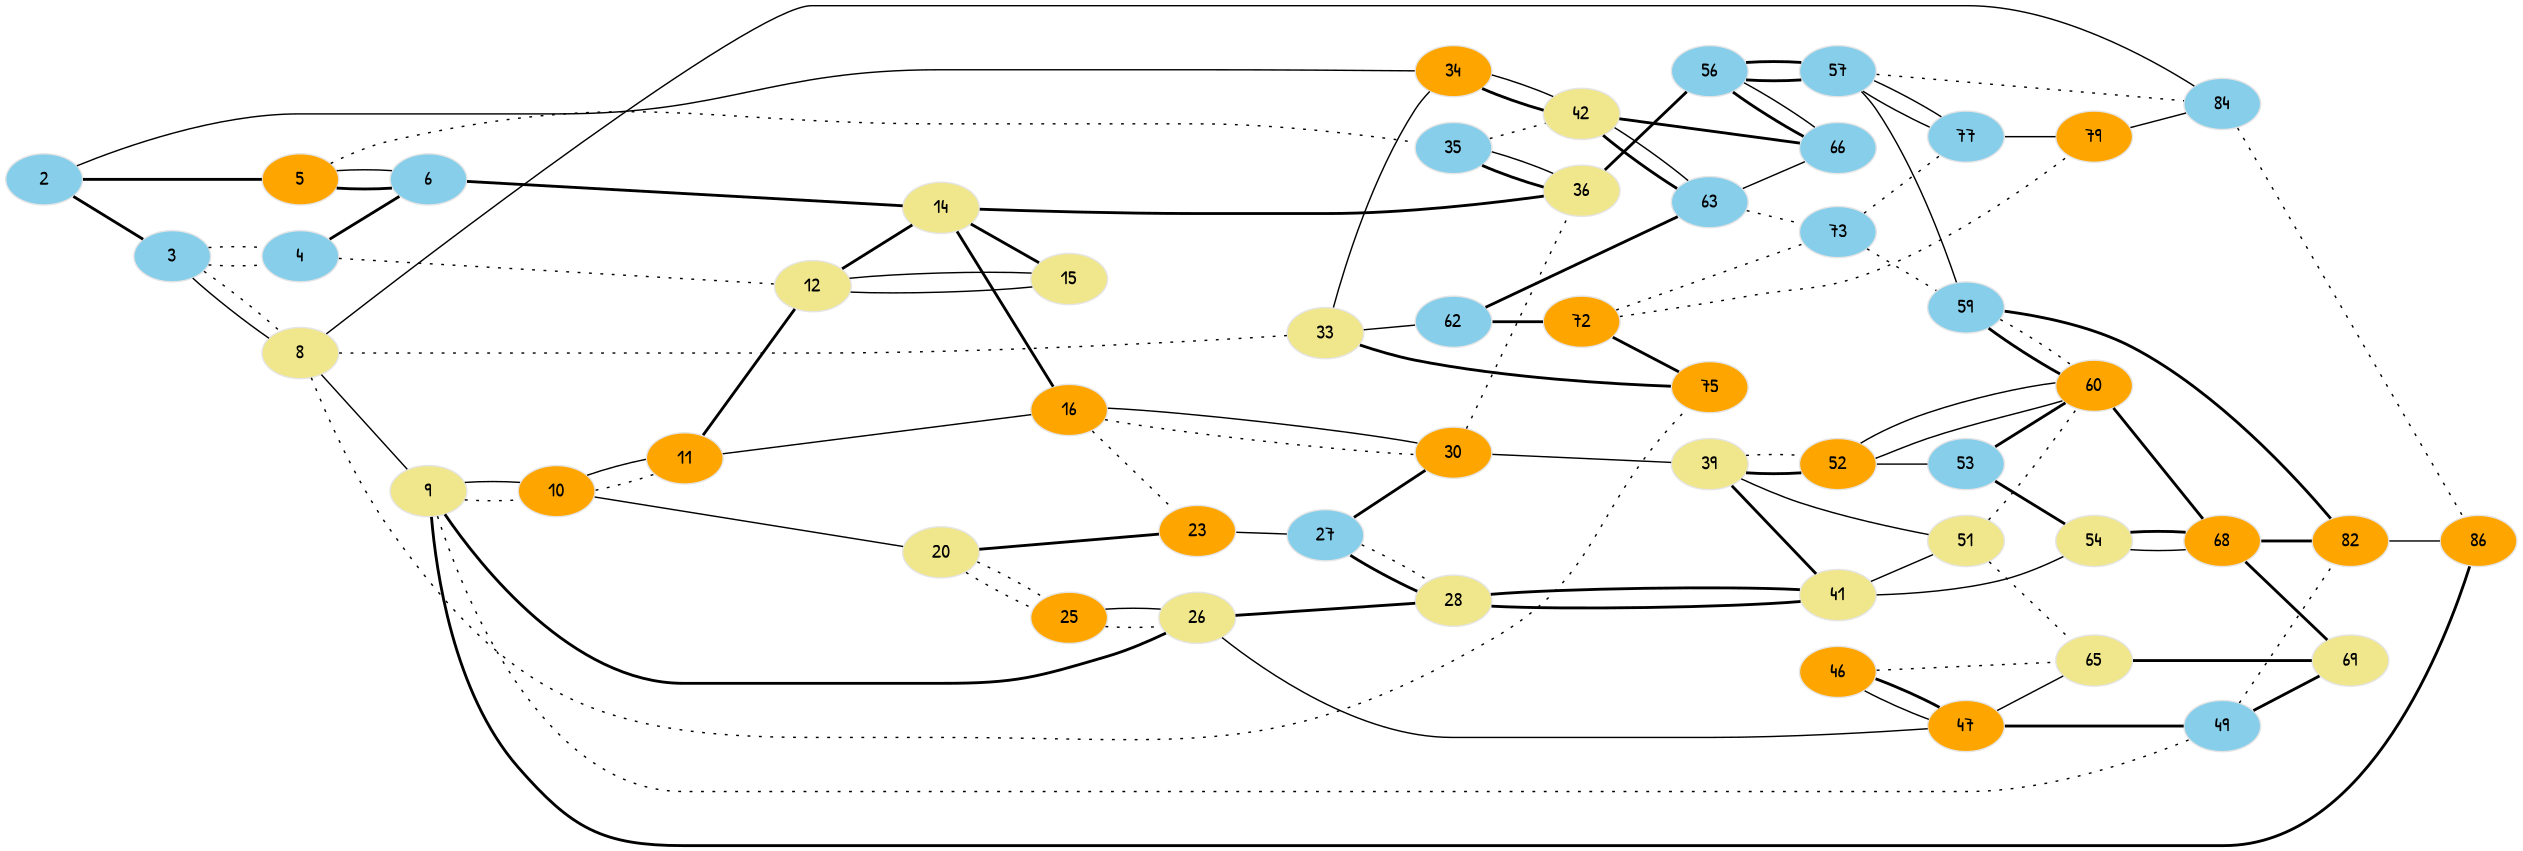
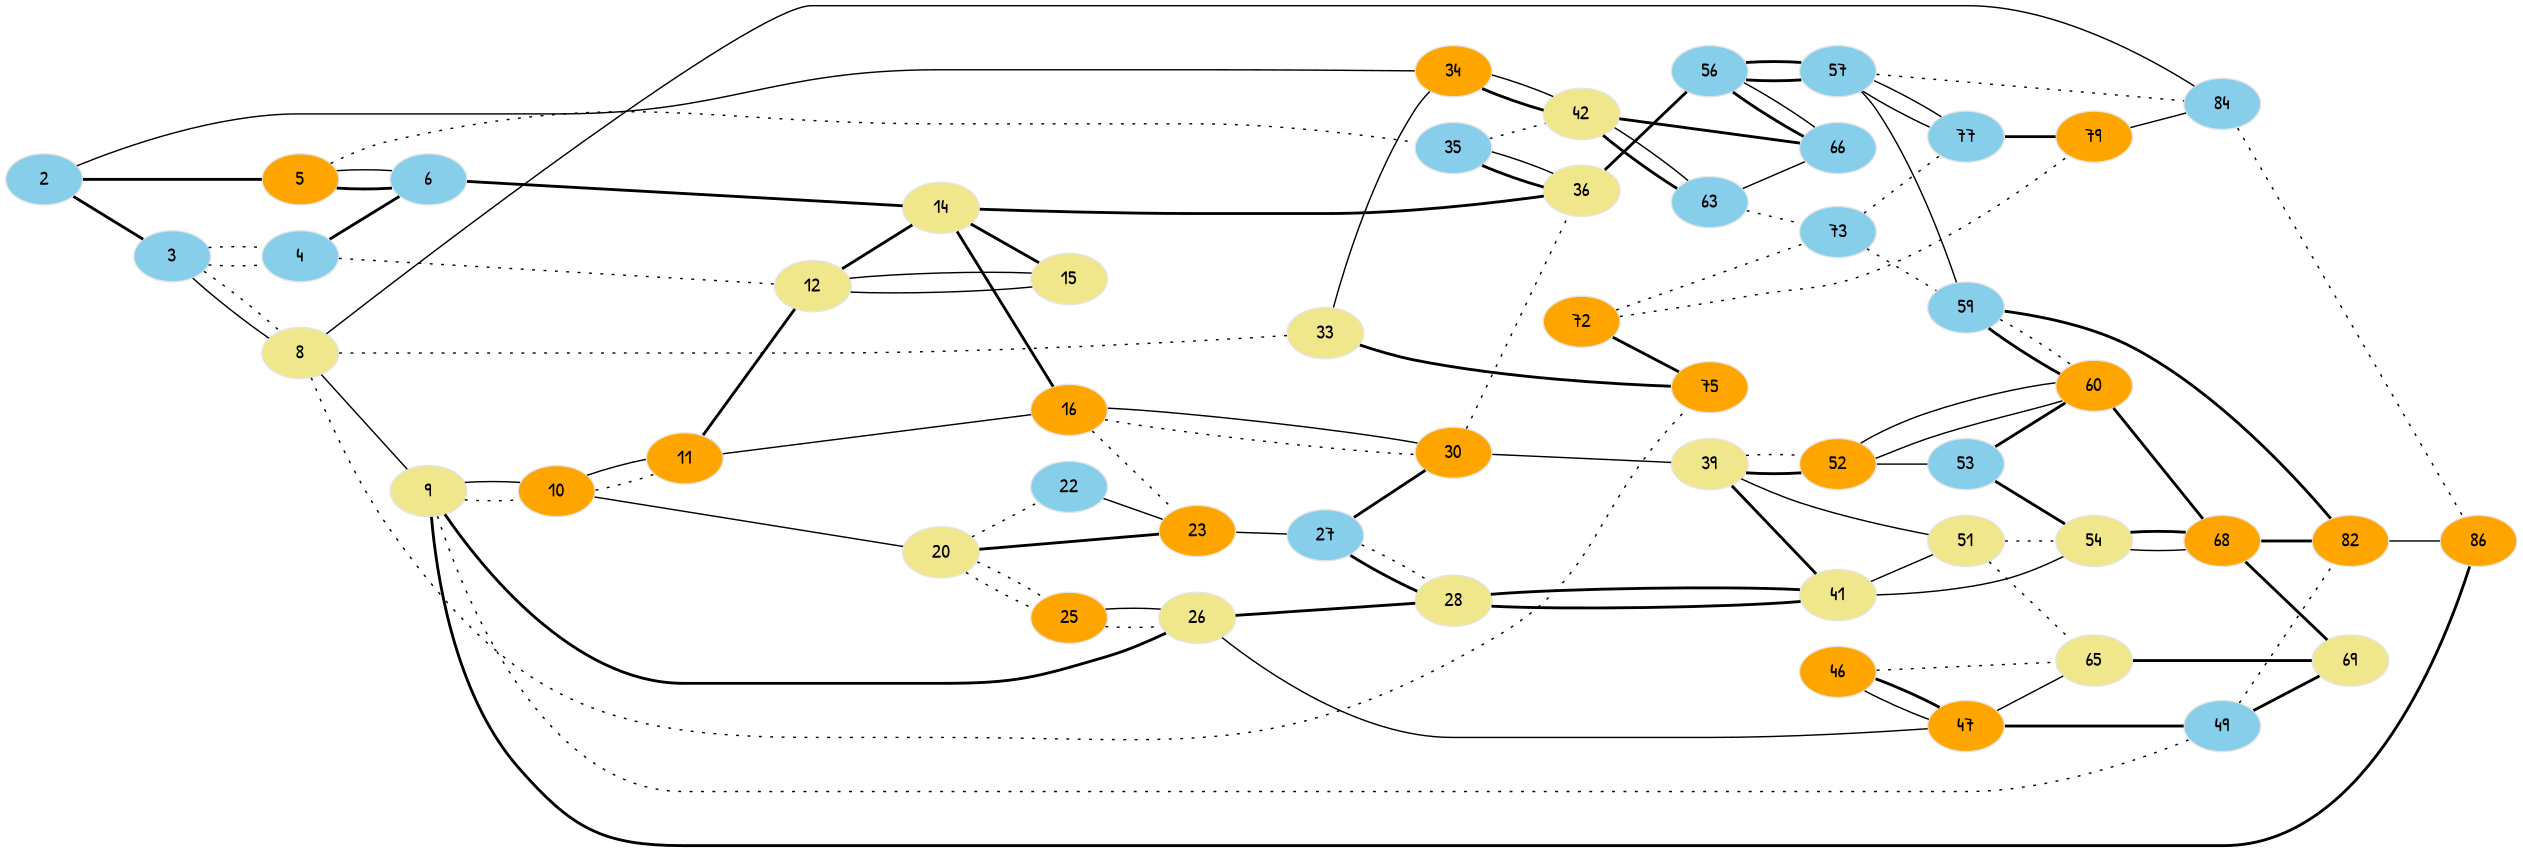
edge "77" -- "79": style solid -> bold
node "62": removed
edge "60" -- "51": now "54" -- "51"
node "22": added
